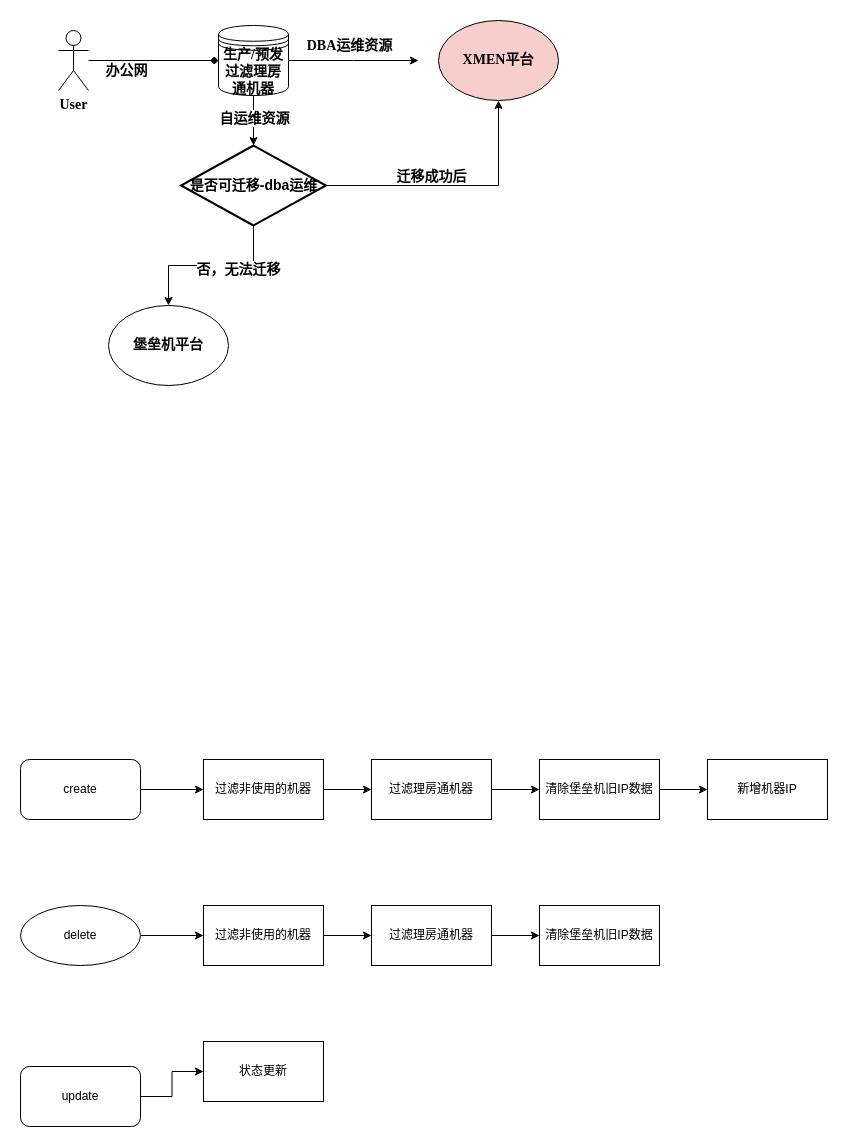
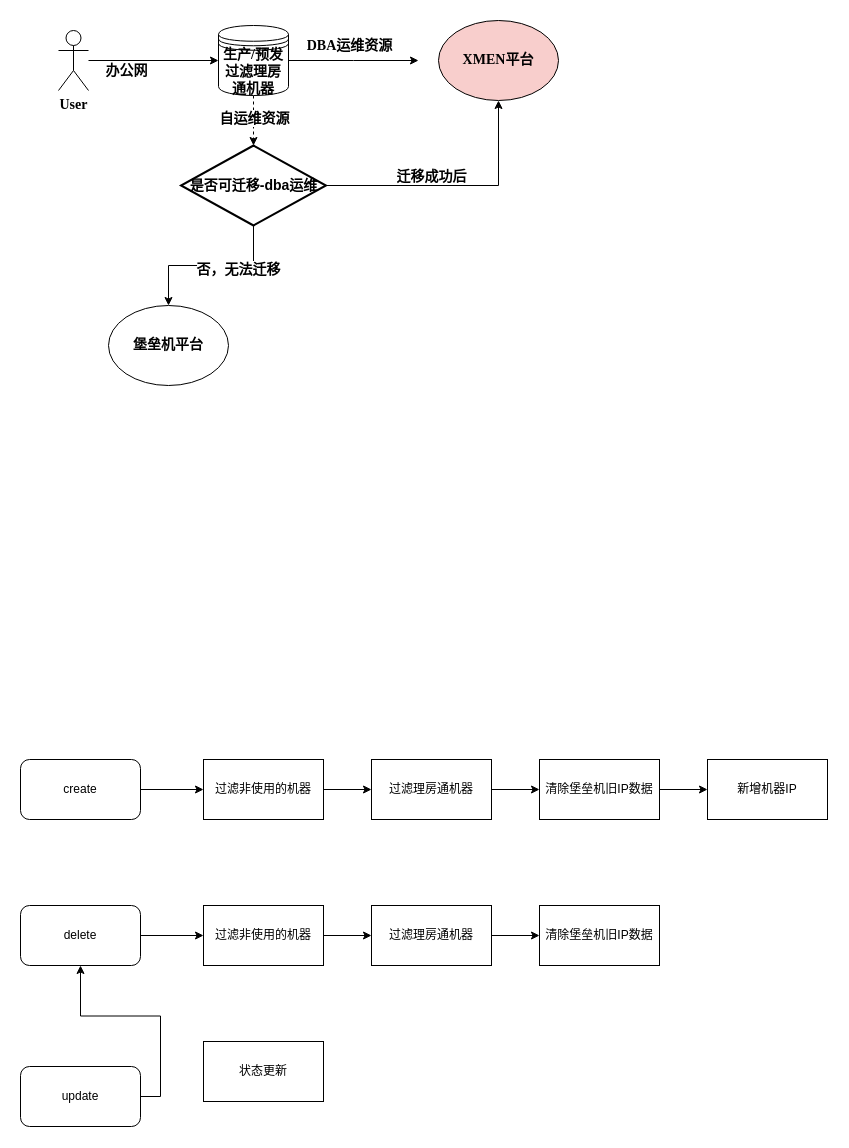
edge "User" -> "生产/预发过滤理房通机器": arrowhead diamond -> classic
edge "生产/预发过滤理房通机器" -> "是否可迁移-dba运维": style solid -> dashed
node "delete": shape ellipse -> rounded rectangle
edge "update" -> "状态更新": now "update" -> "delete"
